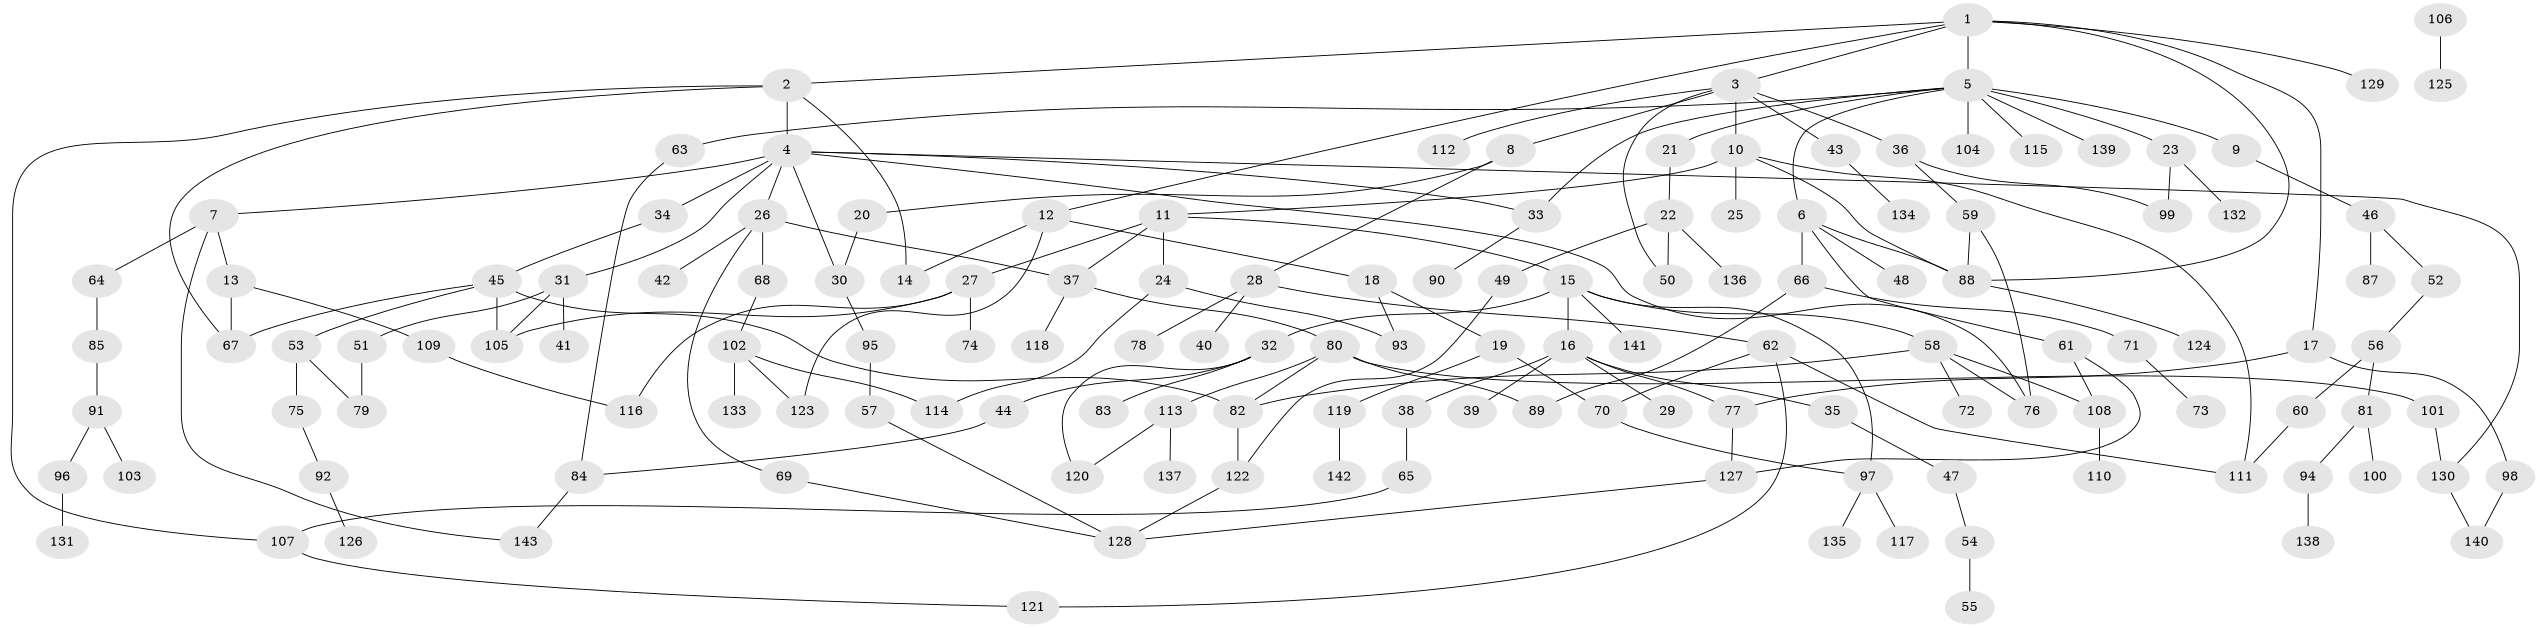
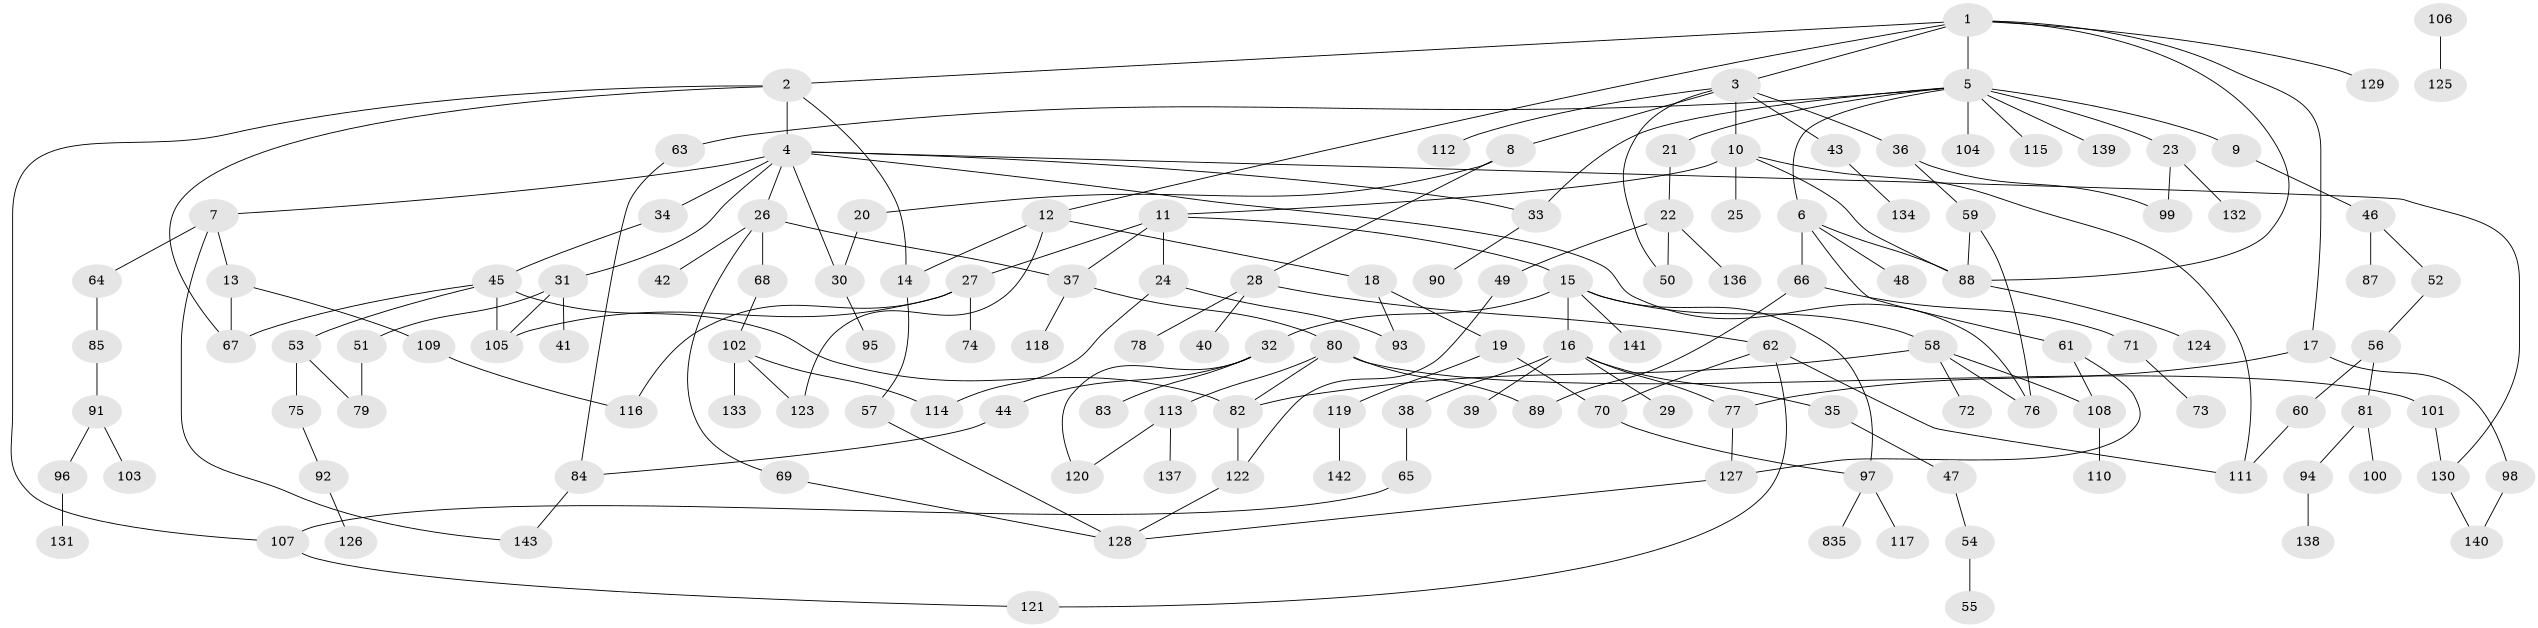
edge "95" -- "57": now "14" -- "57"
node "135": label "135" -> "835"
